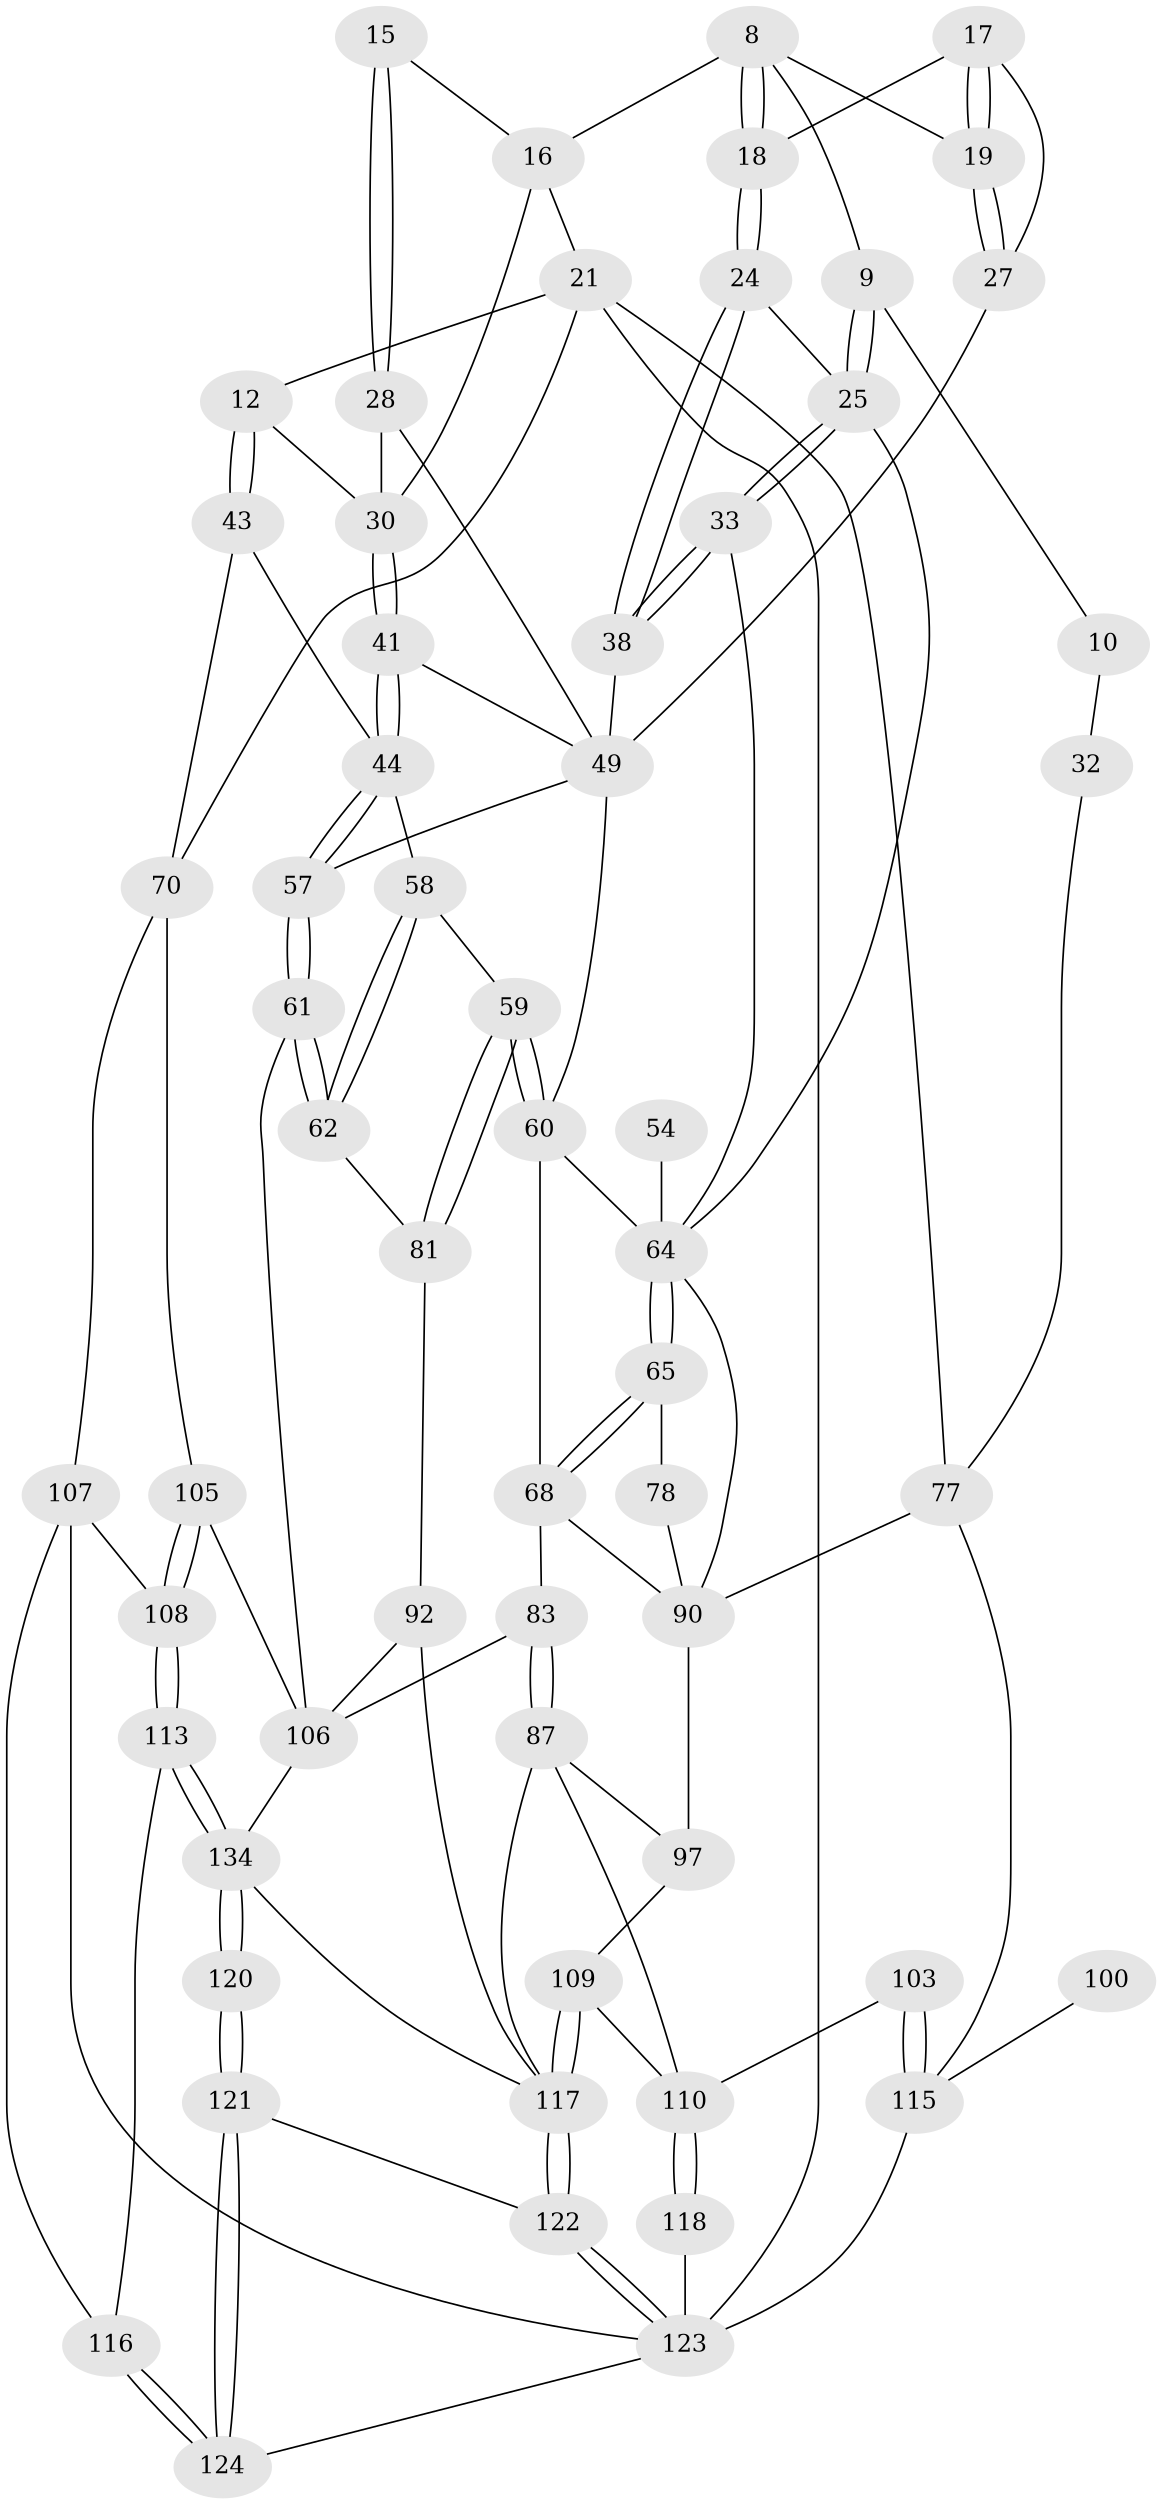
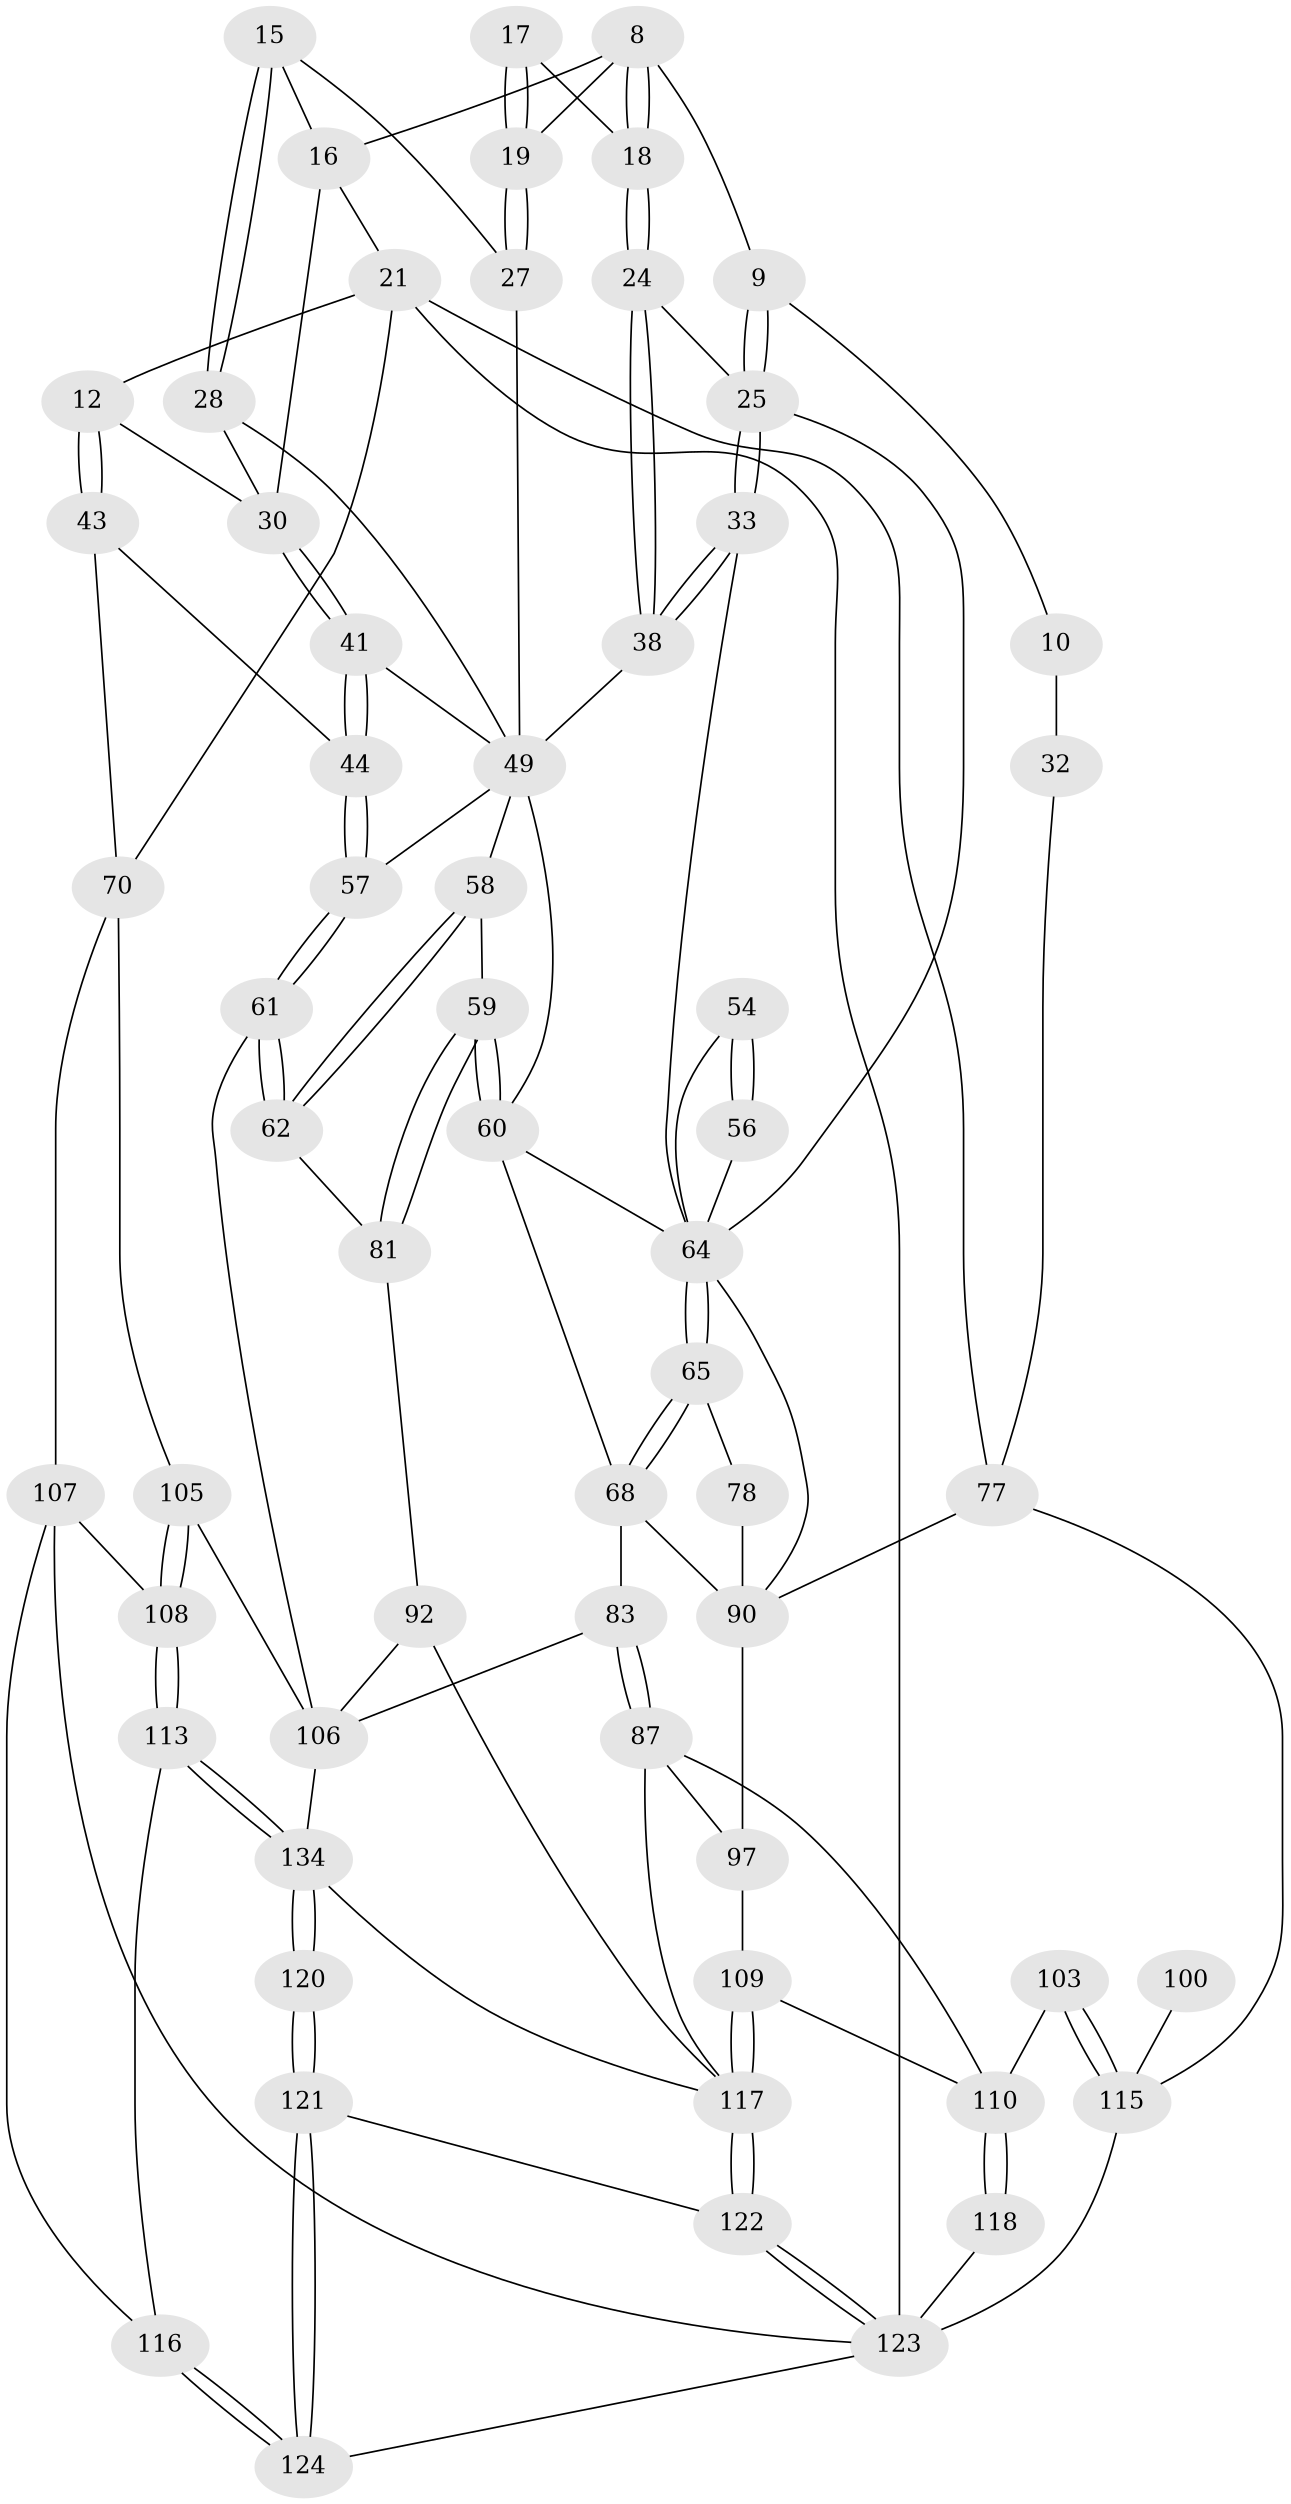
edge "17" -- "27": now "15" -- "27"
edge "44" -- "58": now "49" -- "58"
node "56": added
